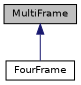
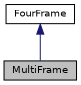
edge "FourFrame" -> "MultiFrame": reversed
